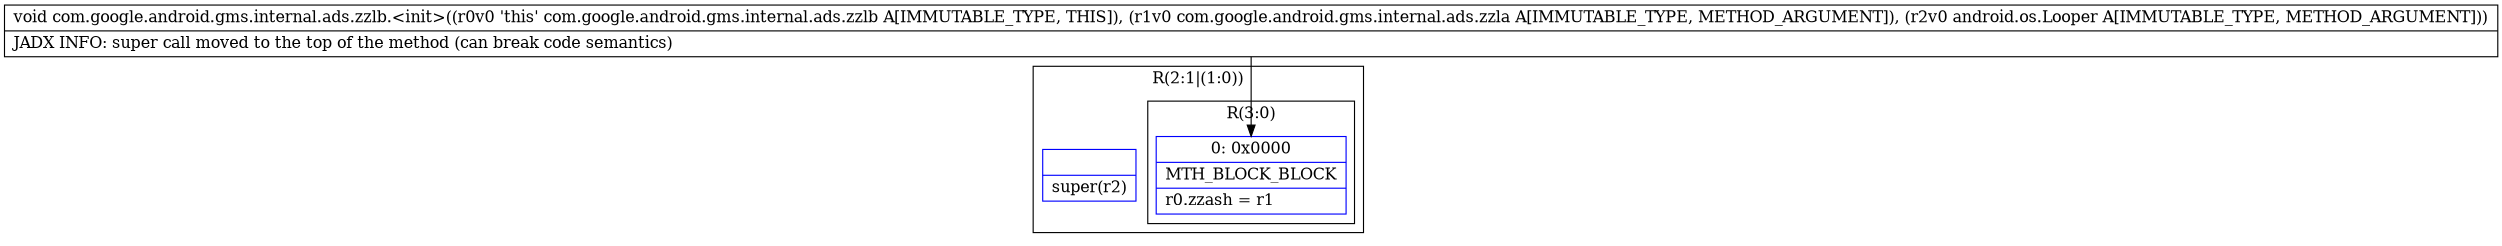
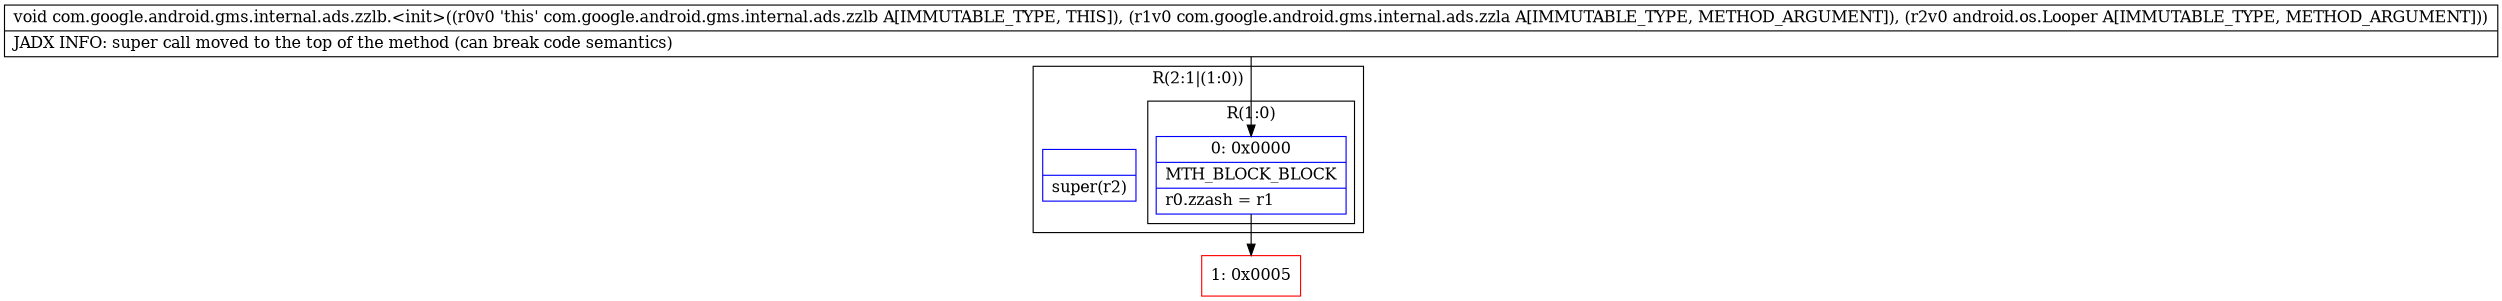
cluster "R(3:0)": label "R(3:0)" -> "R(1:0)"
node "1: 0x0005": added
